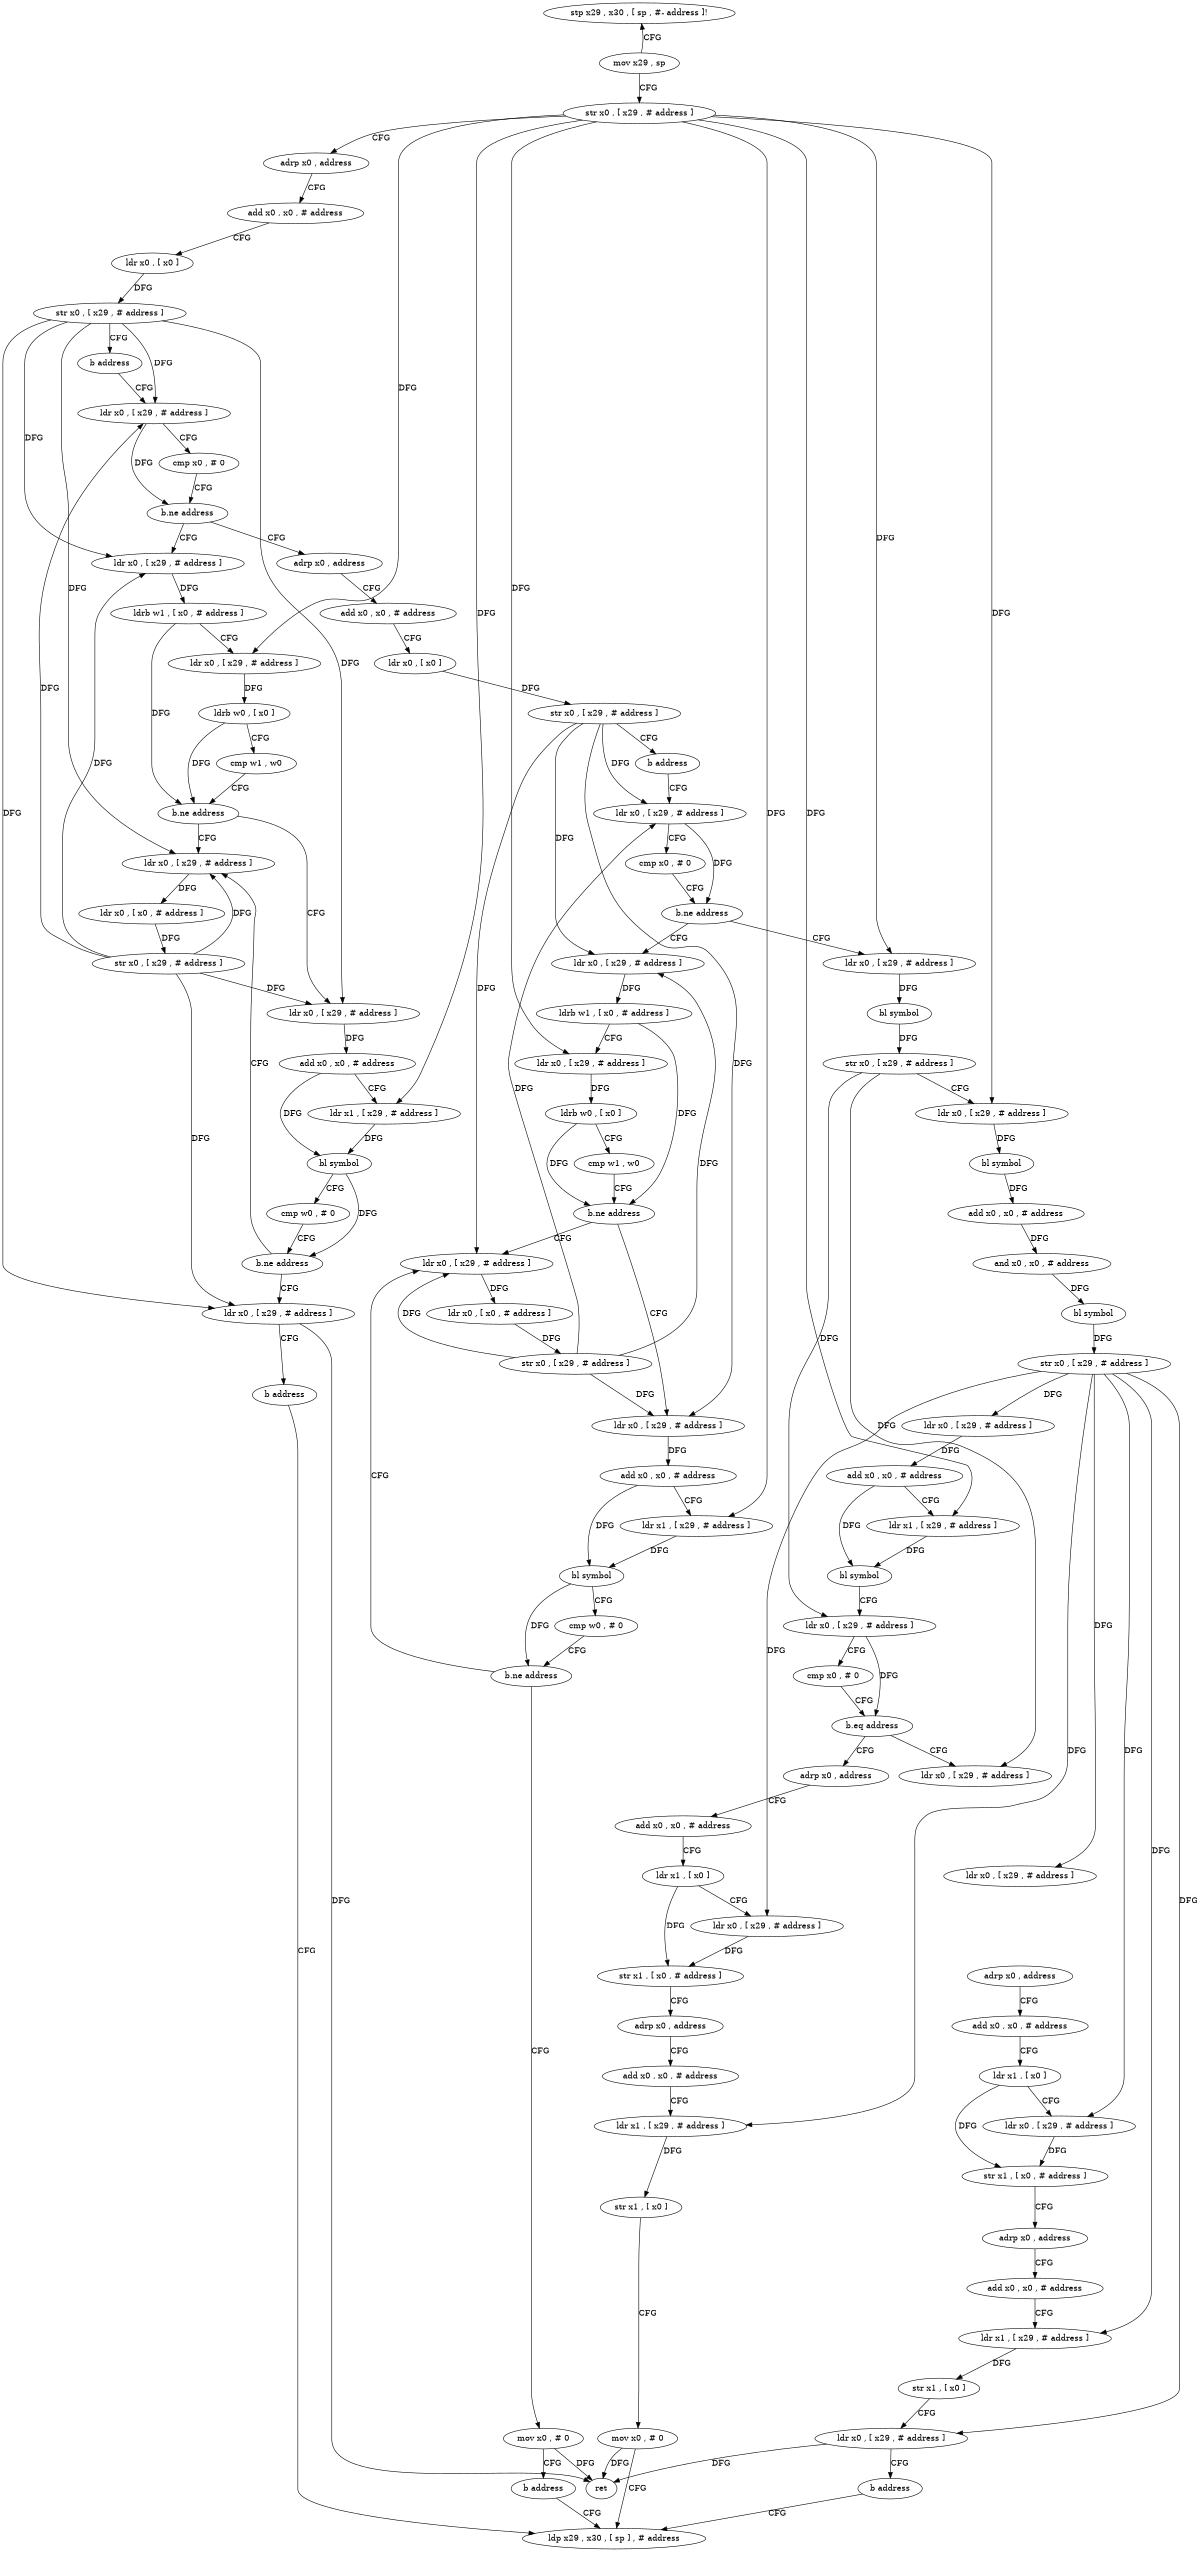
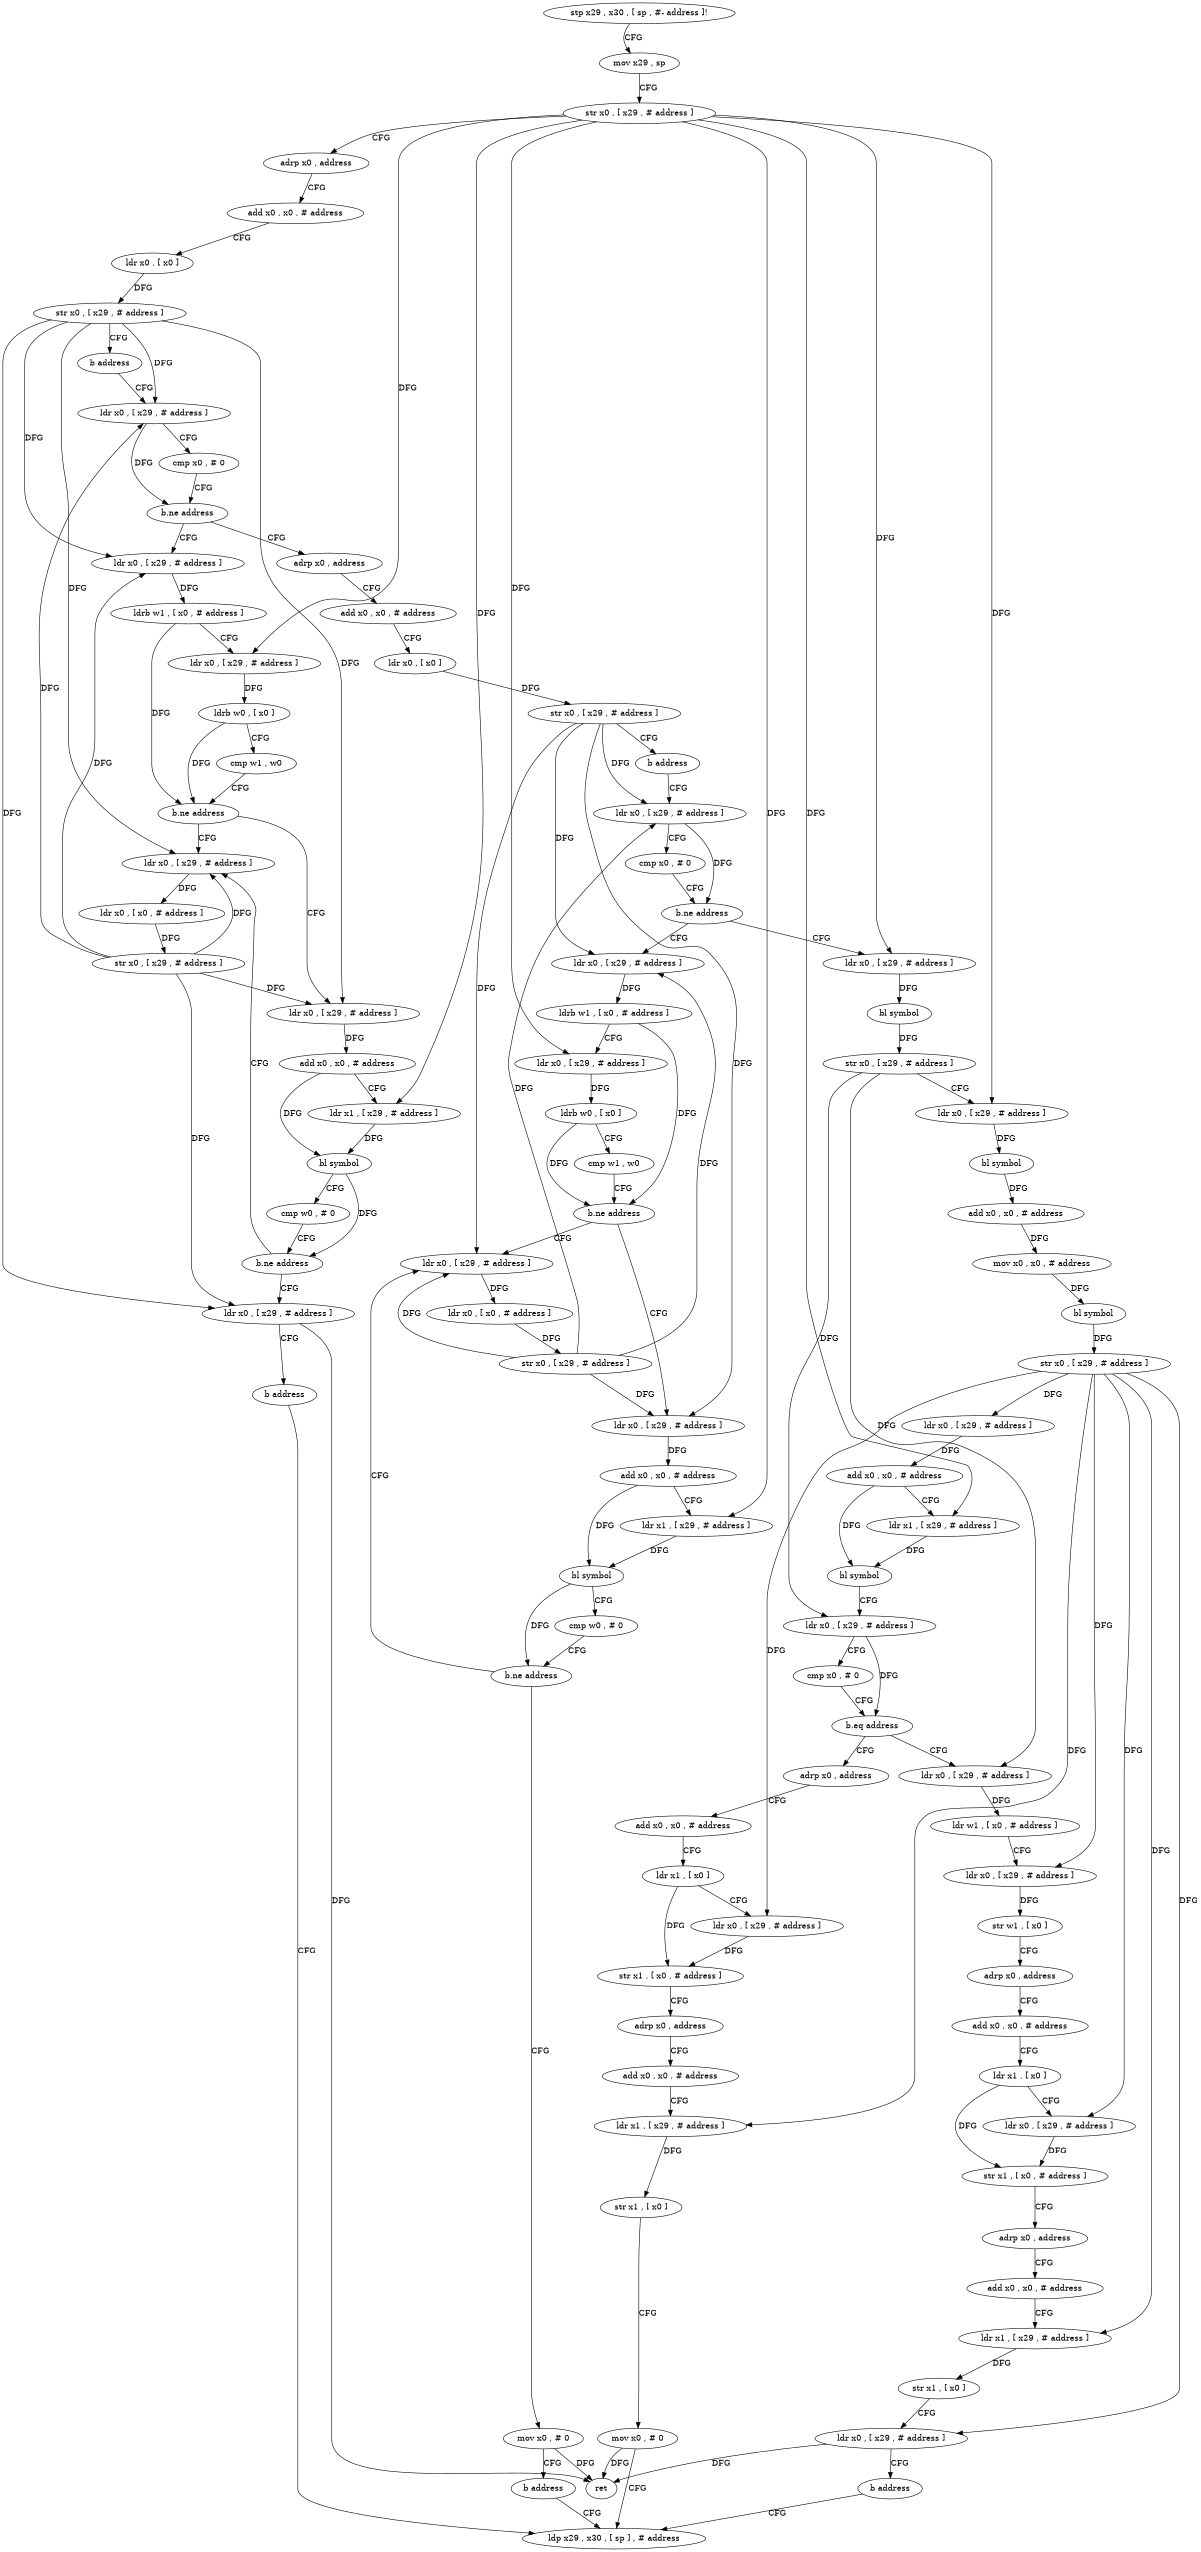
edge "mov x29 , sp" -> "stp x29 , x30 , [ sp , #- address ]!": reversed
node "and x0 , x0 , # address": label "and x0 , x0 , # address" -> "mov x0 , x0 , # address"
node "ldr w1 , [ x0 , # address ]": added
node "str w1 , [ x0 ]": added
